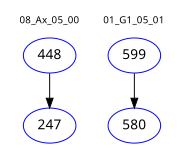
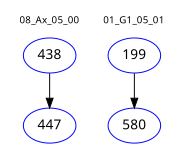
node "448": label "448" -> "438"
node "599": label "599" -> "199"
node "247": label "247" -> "447"
